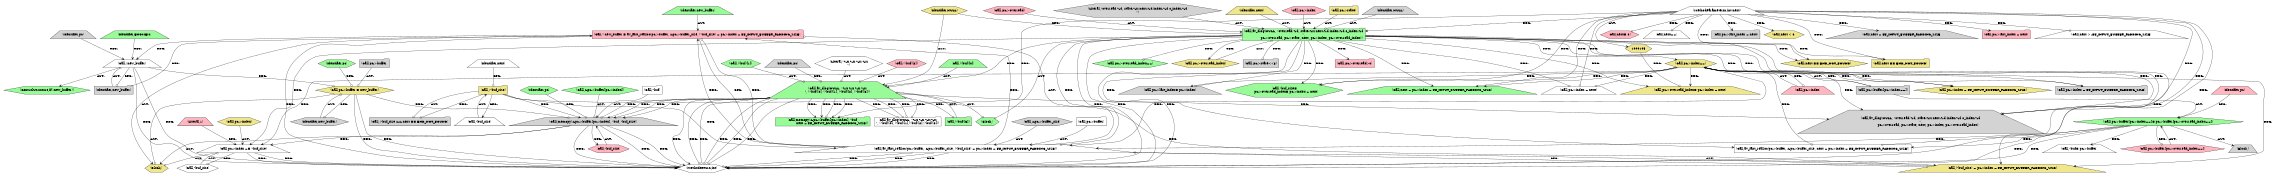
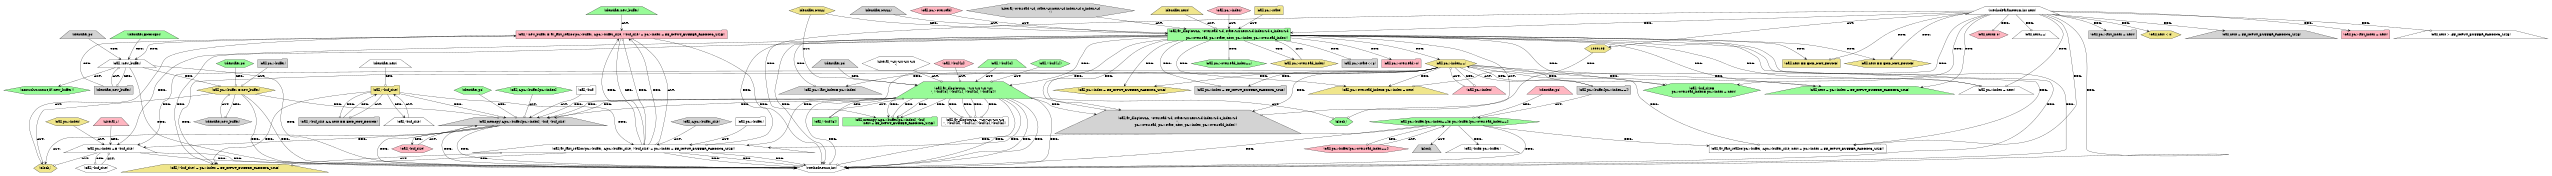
edge "(Call,!*buf_size && next == END_NOT_FOUND)" -> "(Call,!*buf_size)": added, label "CFG:"
